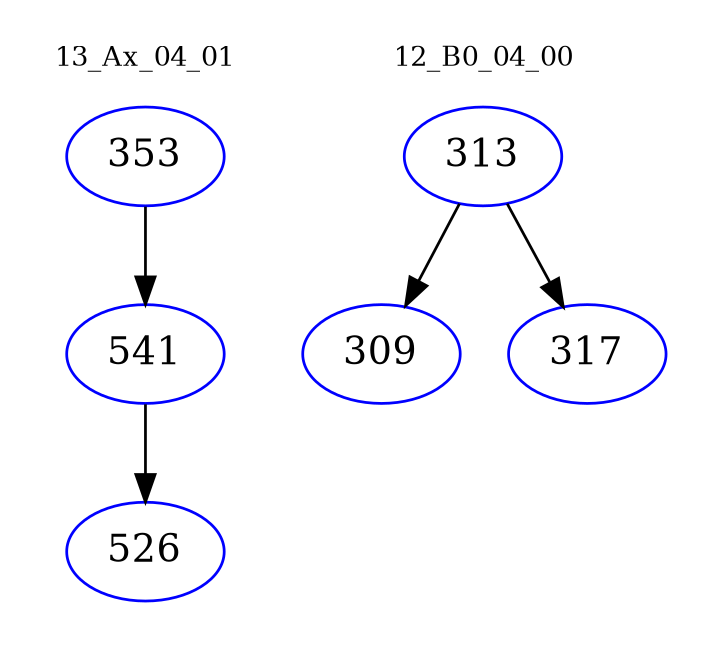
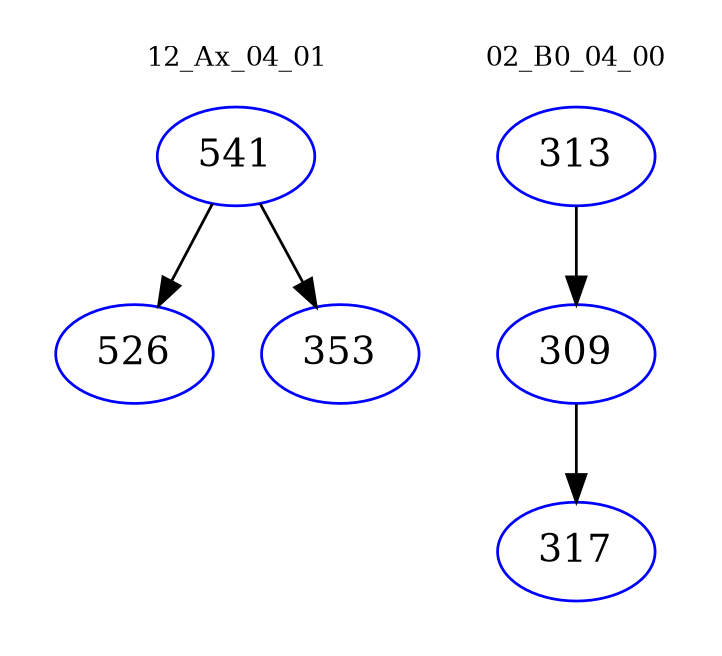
cluster "13_Ax_04_01": label "13_Ax_04_01" -> "12_Ax_04_01"
cluster "12_B0_04_00": label "12_B0_04_00" -> "02_B0_04_00"
edge "353" -> "541": reversed
edge "313" -> "317": now "309" -> "317"
